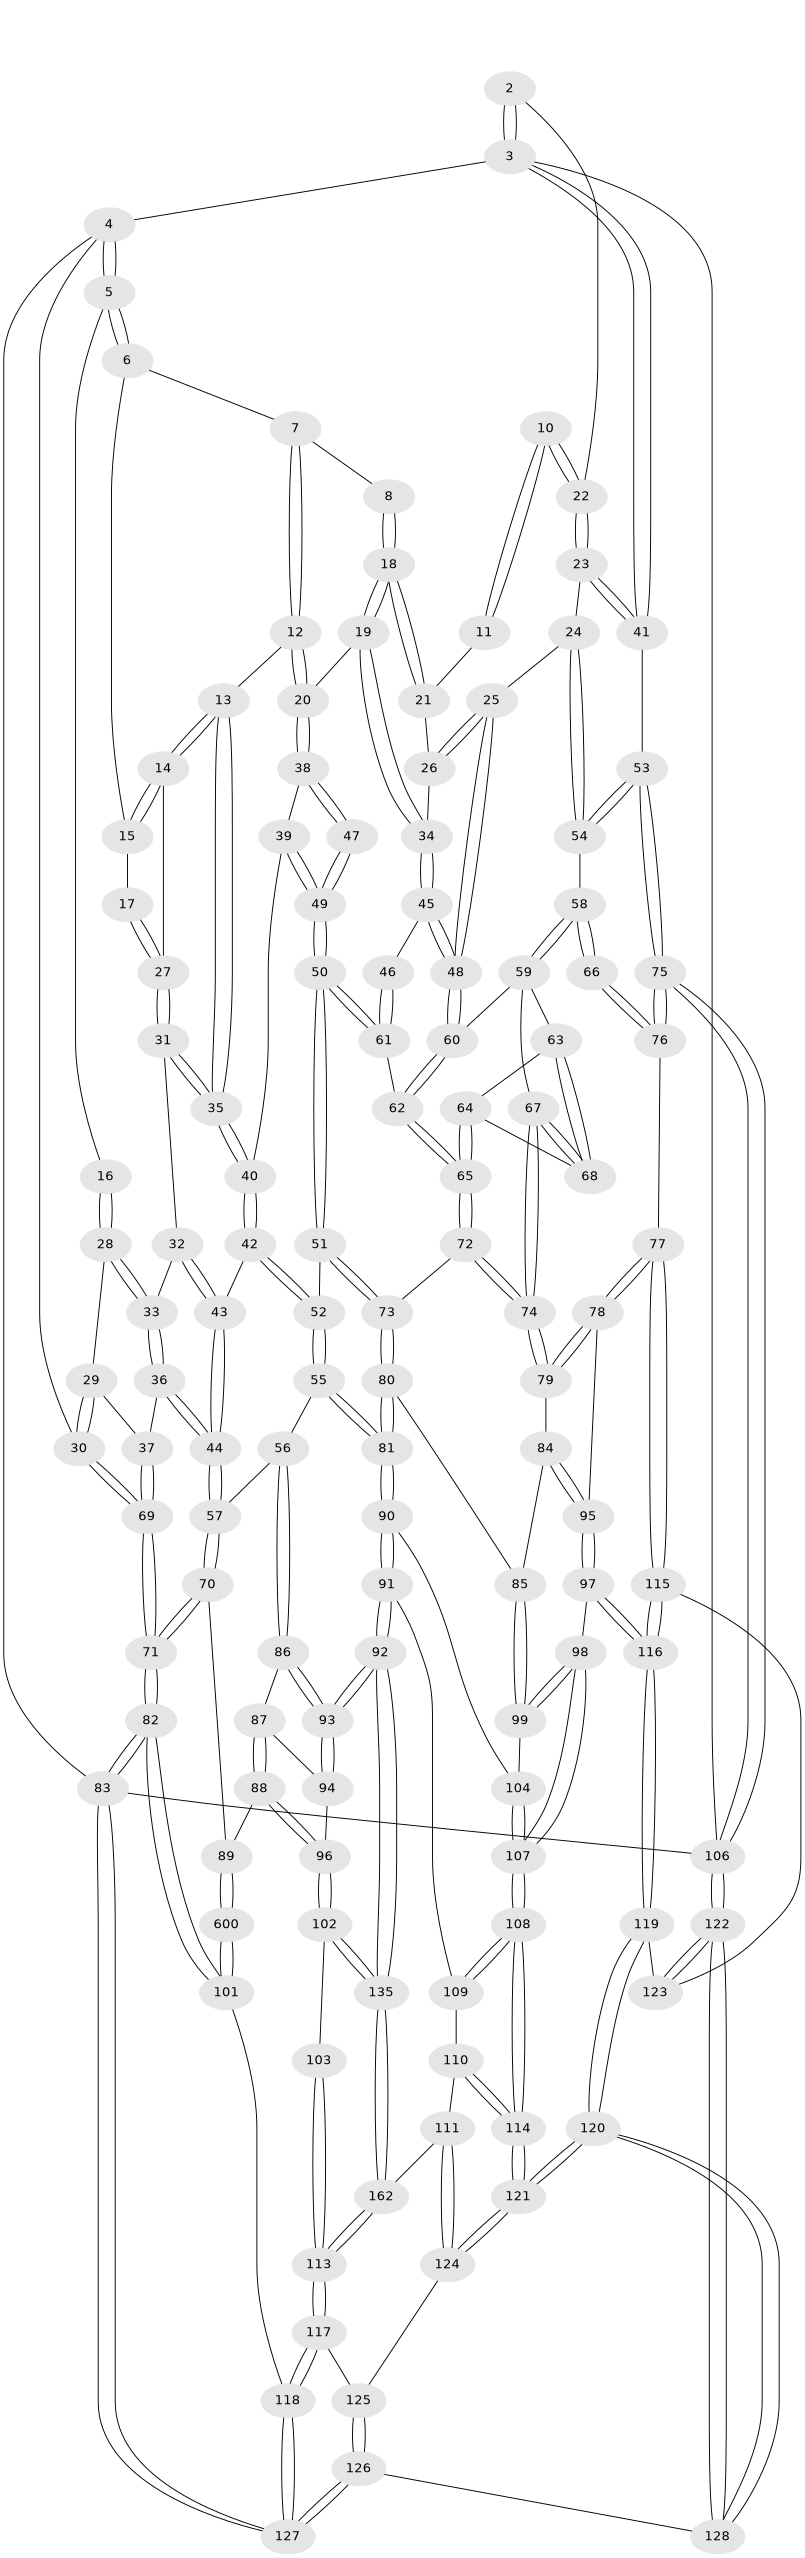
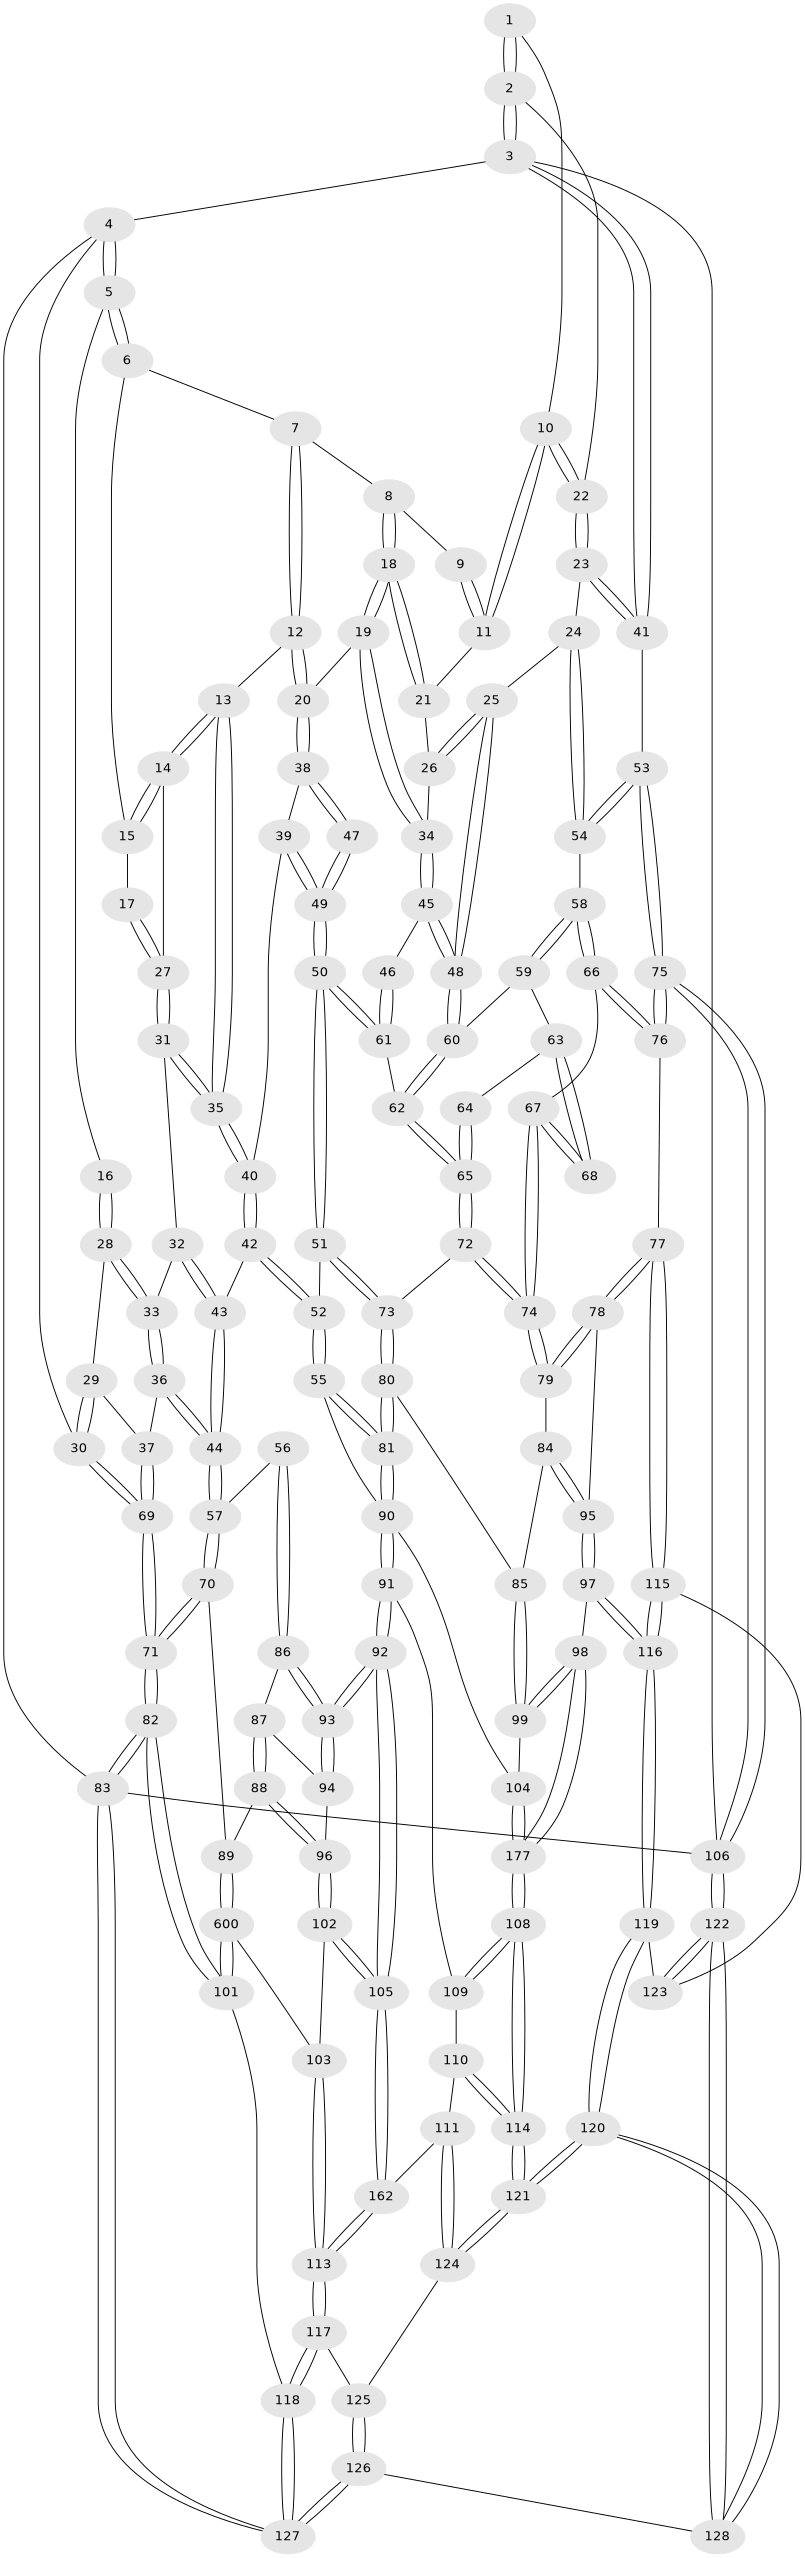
node "1": added
node "9": added
edge "59" -- "67": now "66" -- "67"
edge "64" -- "68": removed
edge "55" -- "56": now "55" -- "90"
node "107": label "107" -> "177"
edge "600" -- "103": added
node "135": label "135" -> "105"
